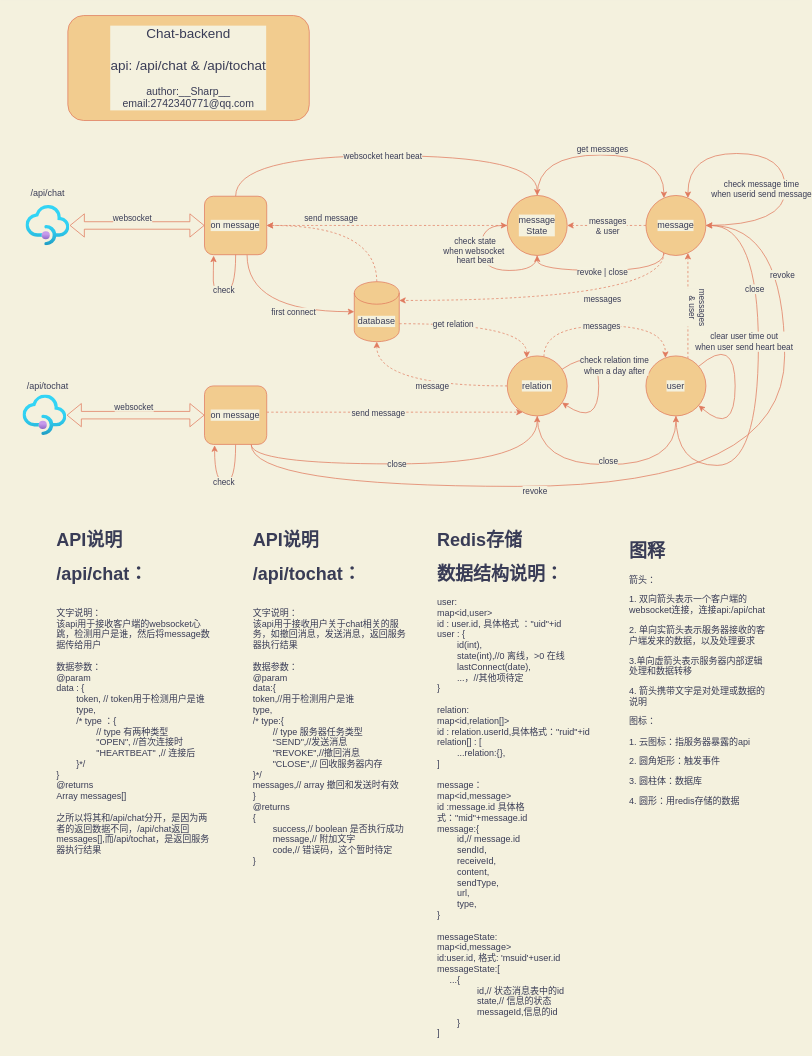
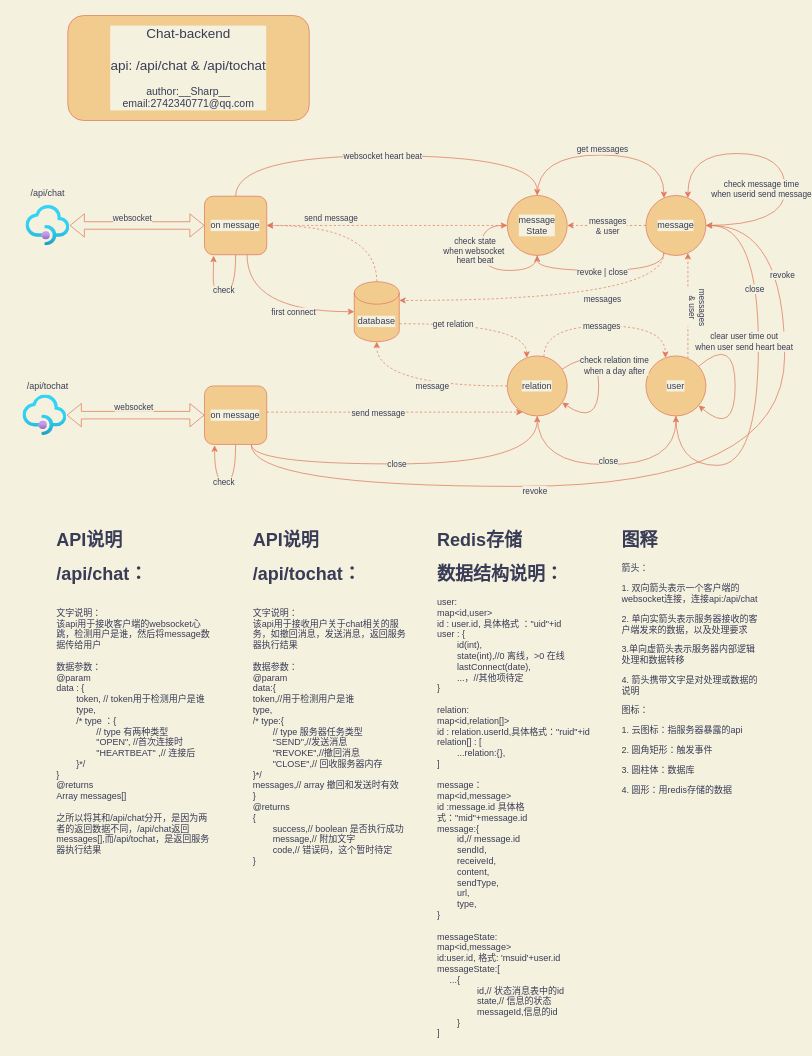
node "图释 箭头： 1. 双向箭头表示一个客户端的websocket连接，连接api:/api/chat 2. 单向实箭头表示服务器接收的客户端发来的数据，以及处理要求 3.单向虚箭头表示服务器内部逻辑处理和数据转移 4. 箭头携带文字是对处理或数据的说明 图标： 1. 云图标：指服务器暴露的api 2. 圆角矩形：触发事件 3. 圆柱体：数据库 4. 圆形：用redis存储的数据": moved (697, 690) -> (690, 679)
